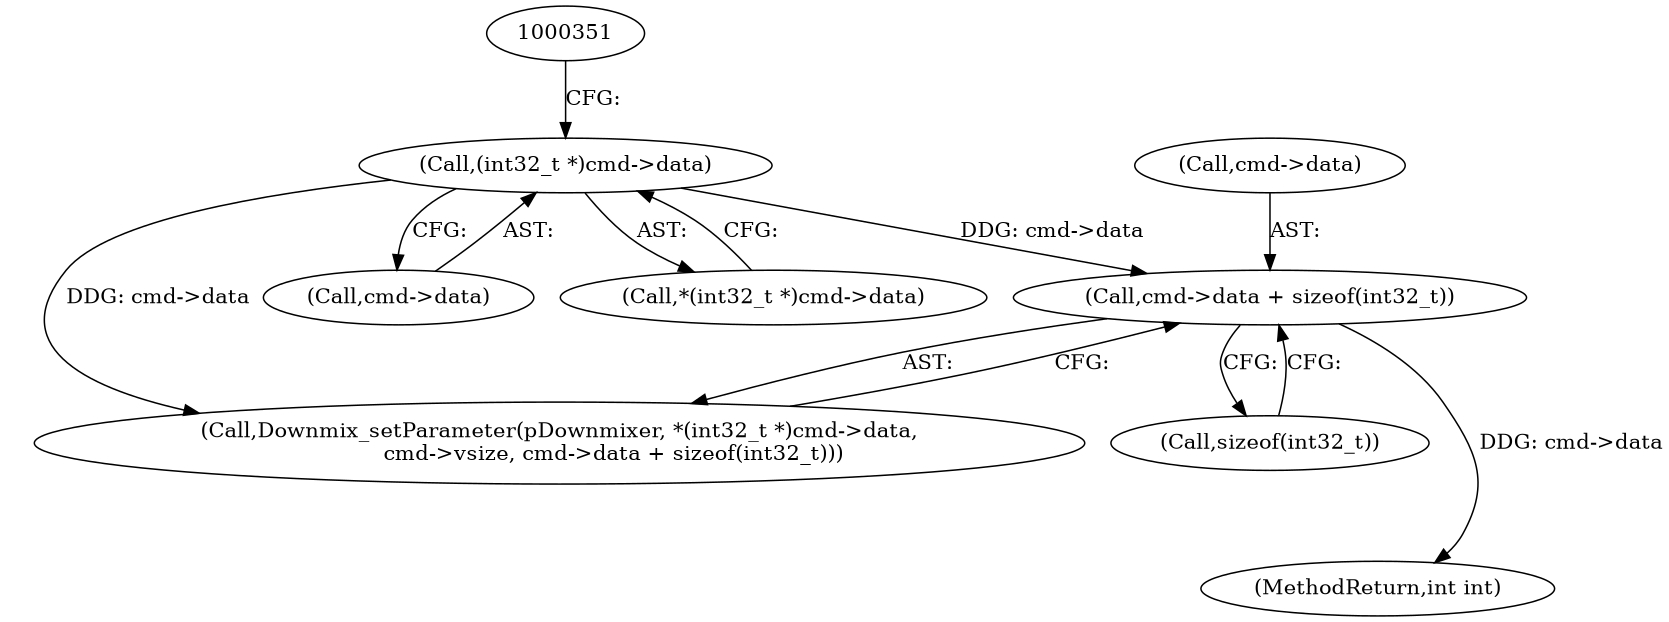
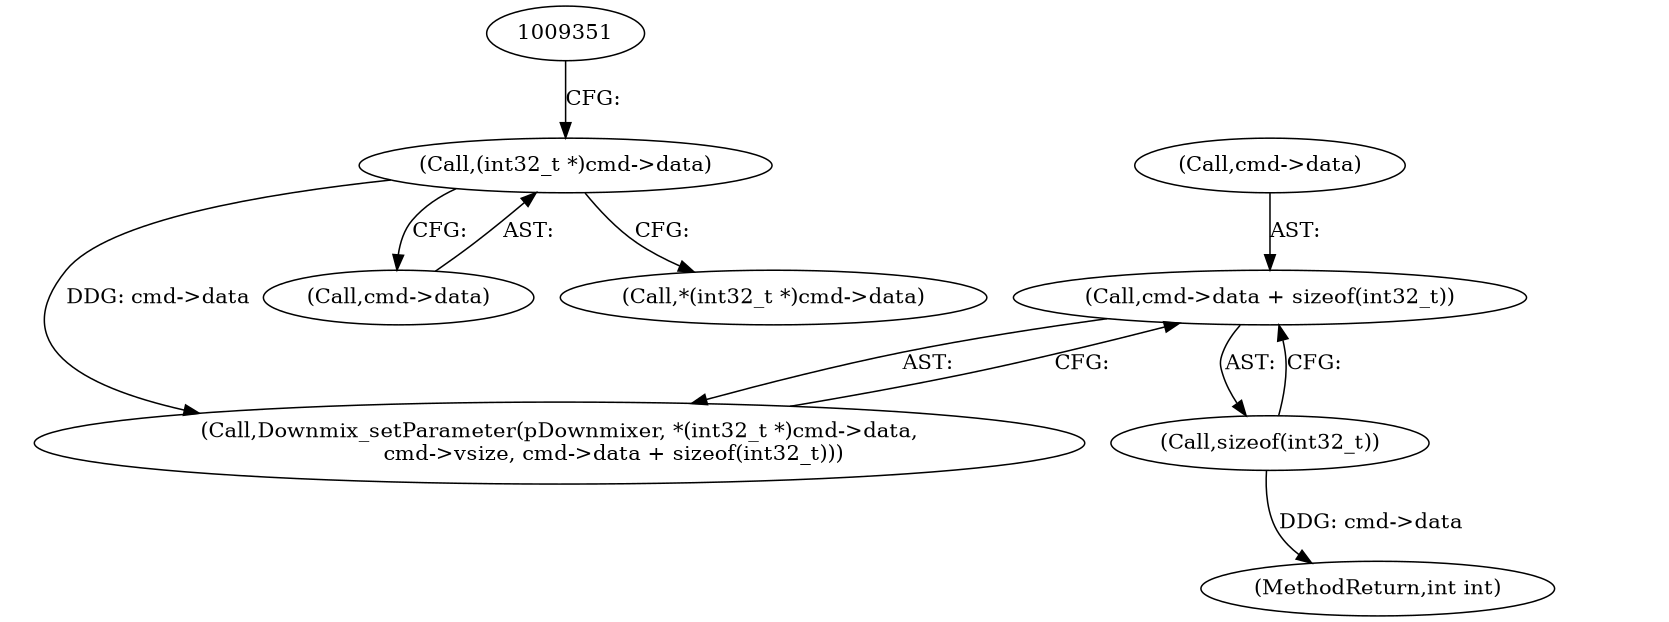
node "1000351": label "1000351" -> "1009351"
edge "(Call,*(int32_t *)cmd->data)" -> "(Call,(int32_t *)cmd->data)": removed, label "CFG:"
edge "(Call,(int32_t *)cmd->data)" -> "(Call,cmd->data + sizeof(int32_t))": removed, label "DDG: cmd->data"
edge "(Call,(int32_t *)cmd->data)" -> "(Call,*(int32_t *)cmd->data)": label "AST: " -> "CFG: "
edge "(Call,cmd->data + sizeof(int32_t))" -> "(Call,sizeof(int32_t))": label "CFG: " -> "AST: "
edge "(Call,cmd->data + sizeof(int32_t))" -> "(MethodReturn,int int)": now "(Call,sizeof(int32_t))" -> "(MethodReturn,int int)"
